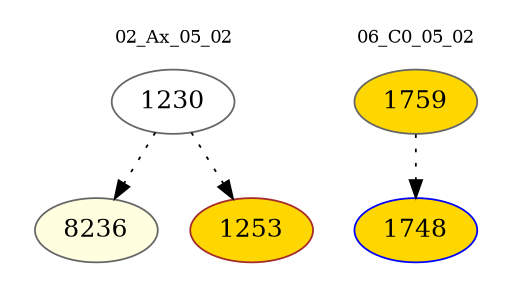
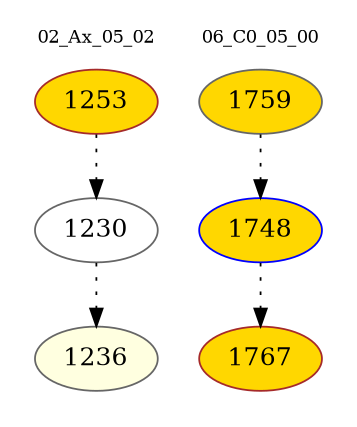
cluster "06_C0_05_02": label "06_C0_05_02" -> "06_C0_05_00"
edge "1230" -> "1253": reversed
node "8236": label "8236" -> "1236"
node "1767": added
